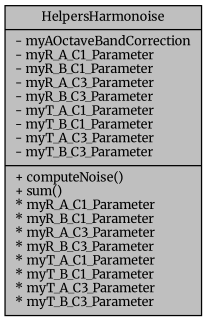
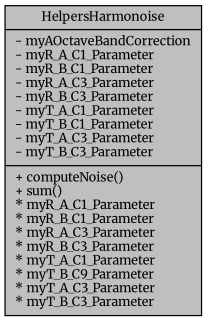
node "HelpersHarmonoise": text "* myT_B_C1_Parameter" -> "* myT_B_C9_Parameter"
